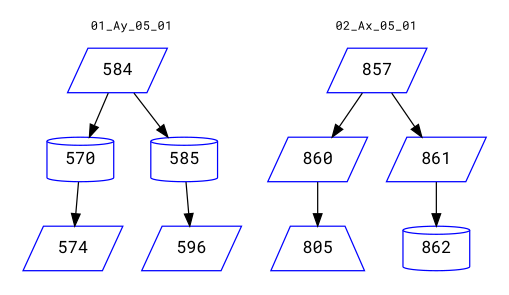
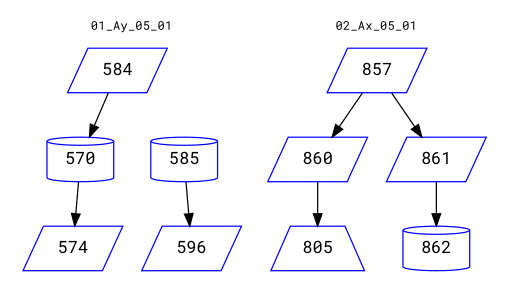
edge "584" -> "585": removed
